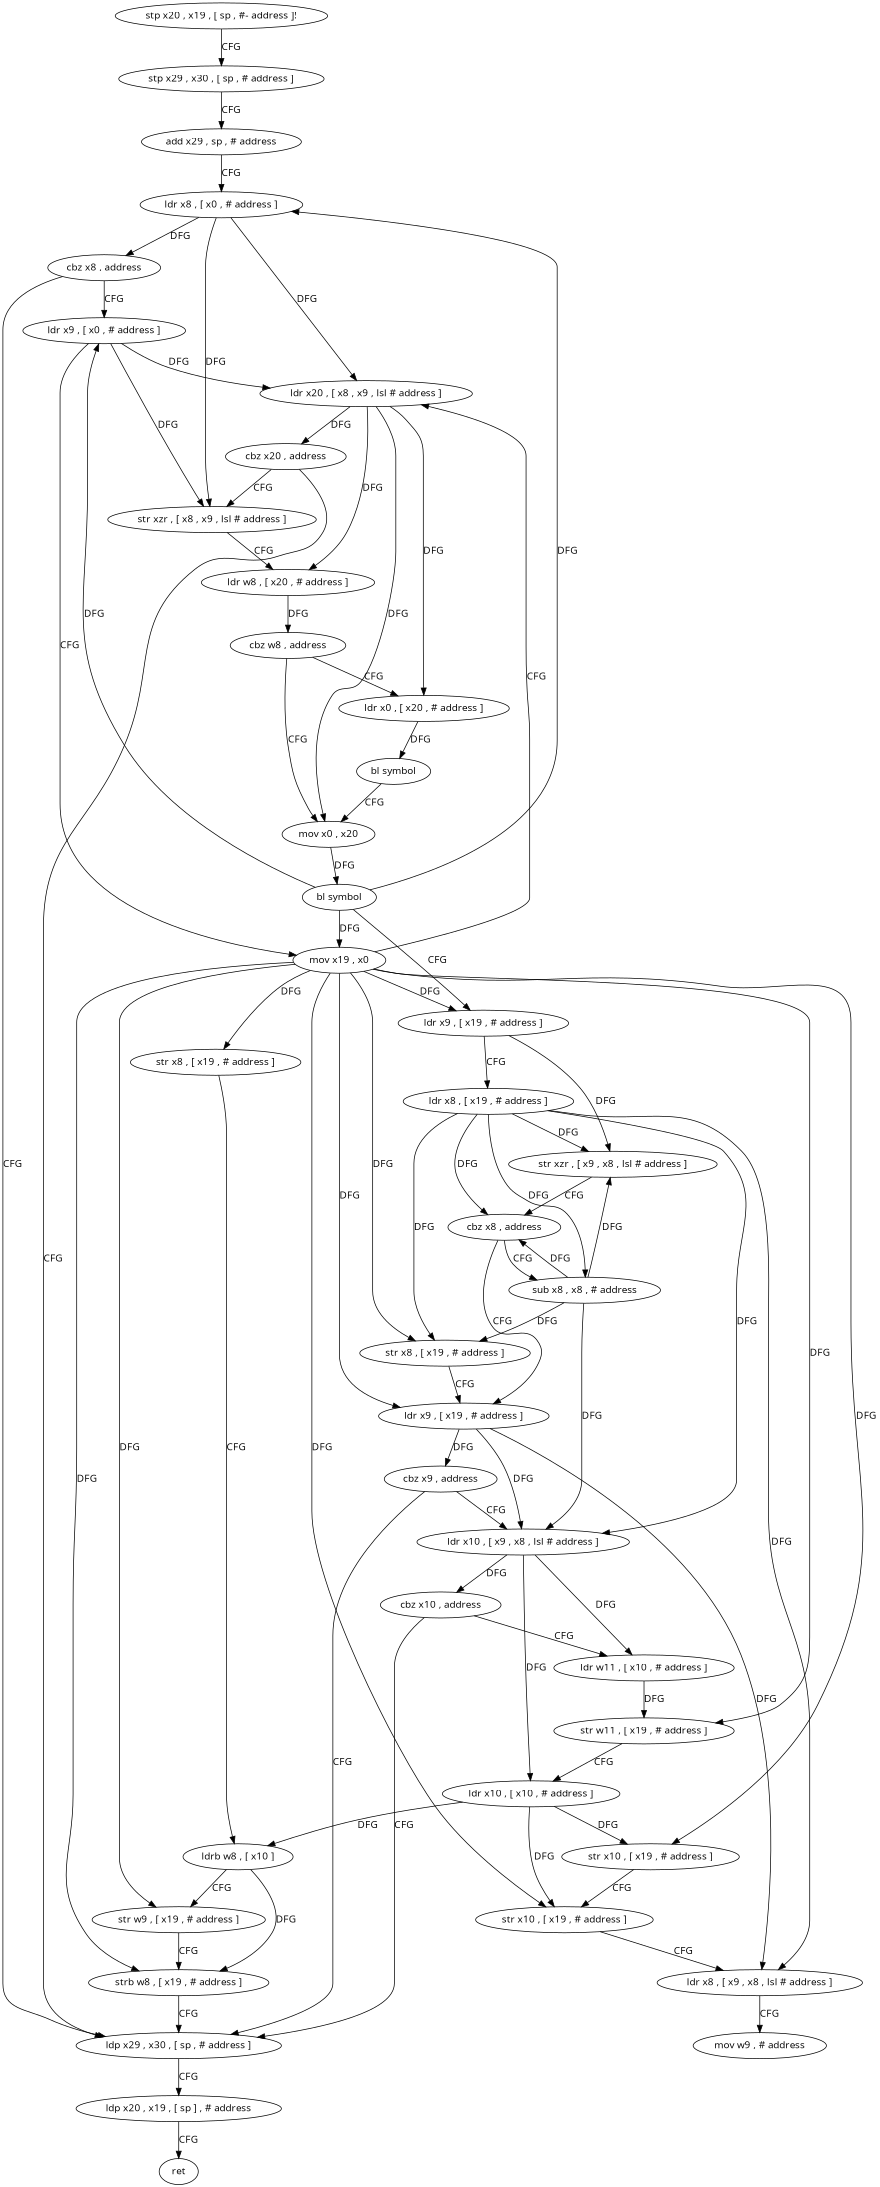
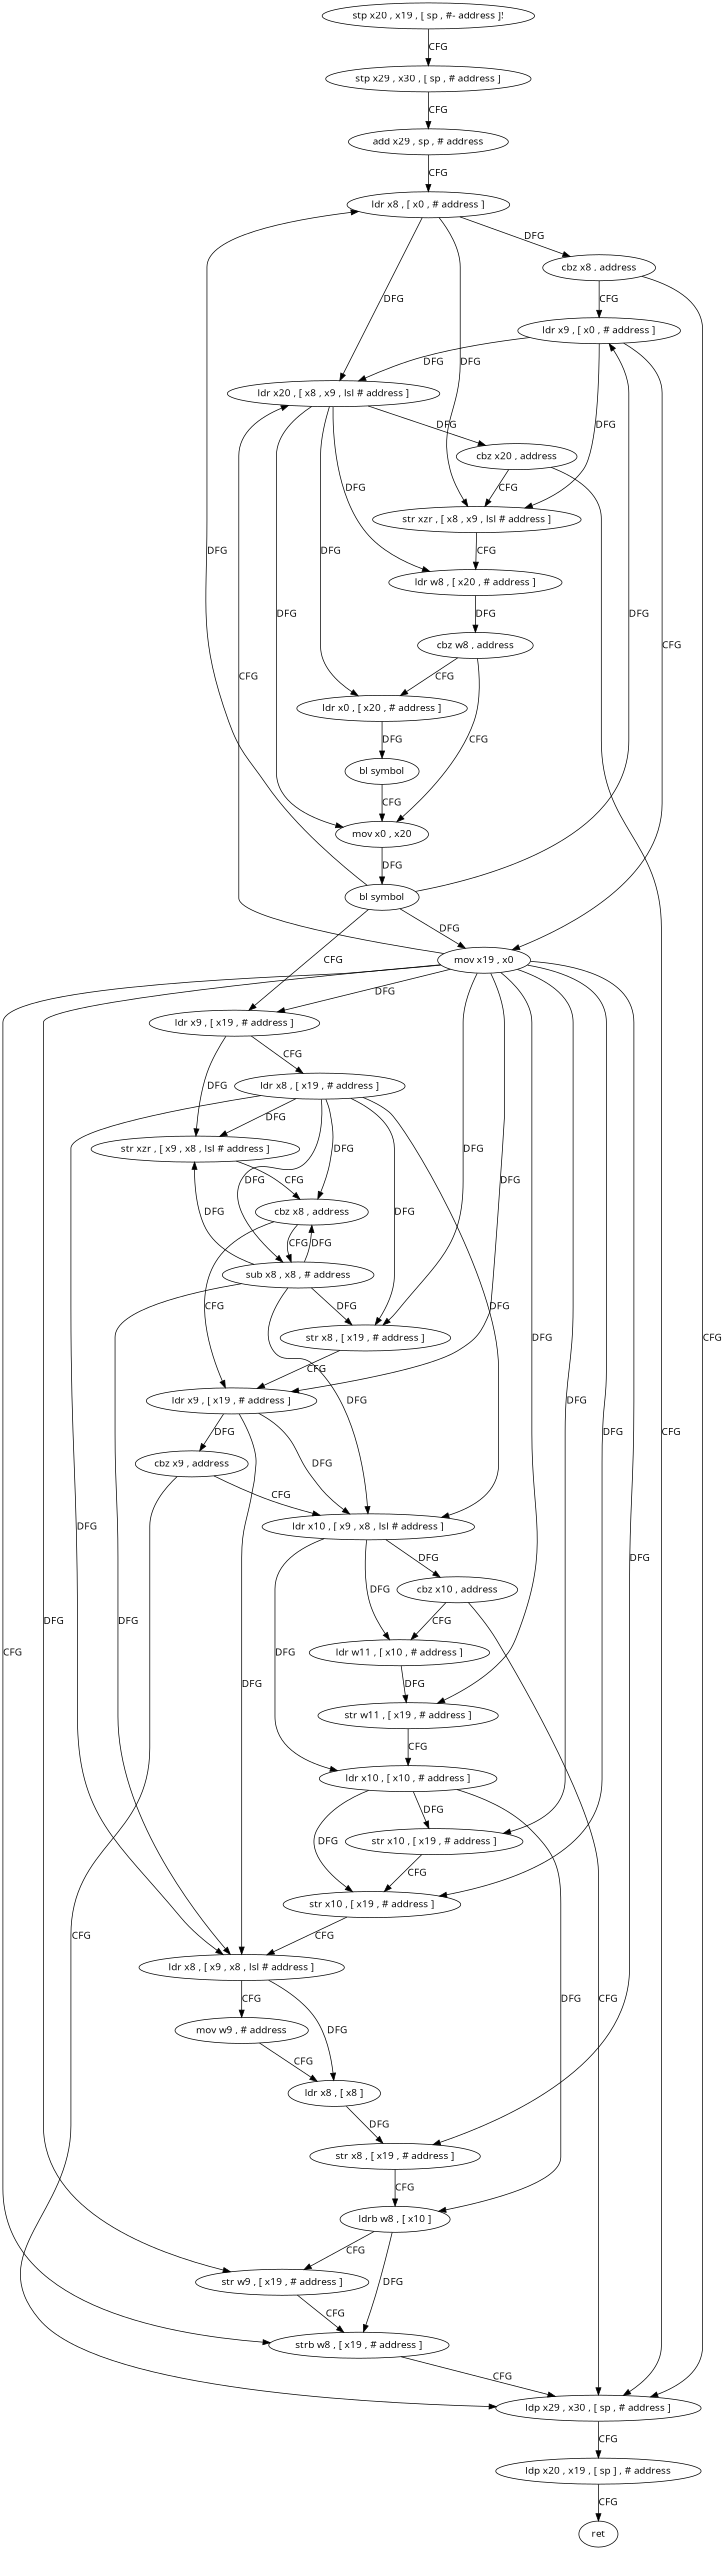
edge "mov x19 , x0" -> "strb w8 , [ x19 , # address ]": label "DFG" -> "CFG"
edge "sub x8 , x8 , # address" -> "ldr x8 , [ x9 , x8 , lsl # address ]": added, label "DFG"
node "ldr x8 , [ x8 ]": added
